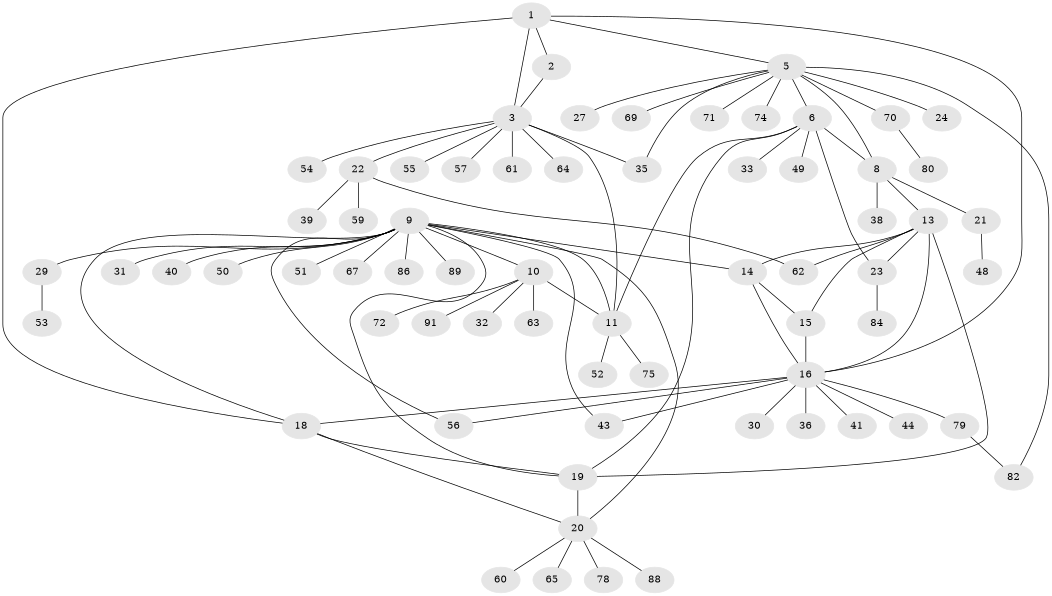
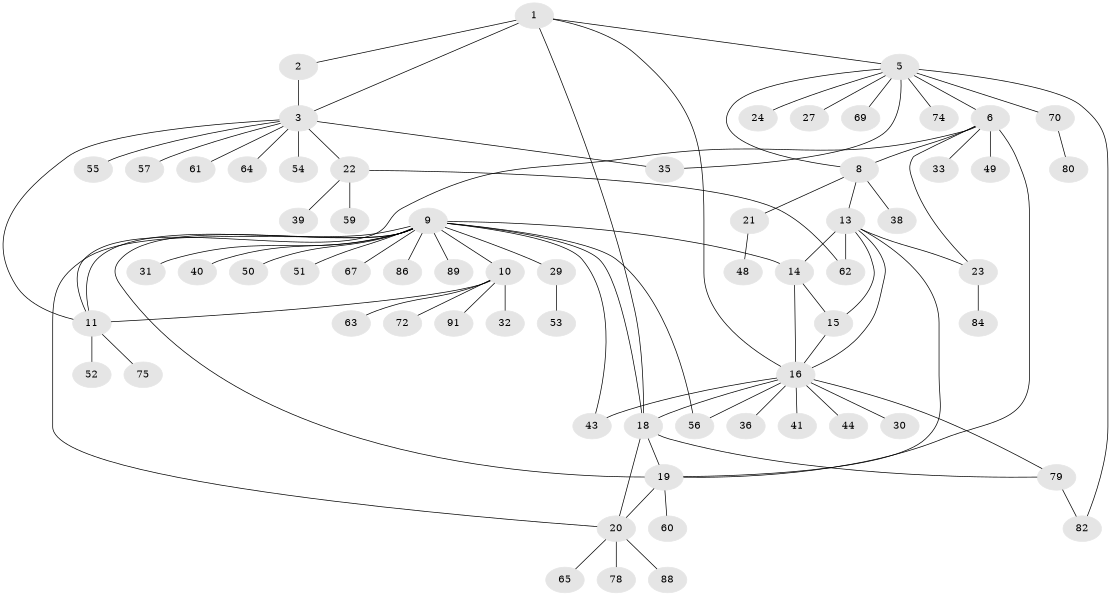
node "71": removed
edge "18" -- "79": added
edge "20" -- "60": now "19" -- "60"
